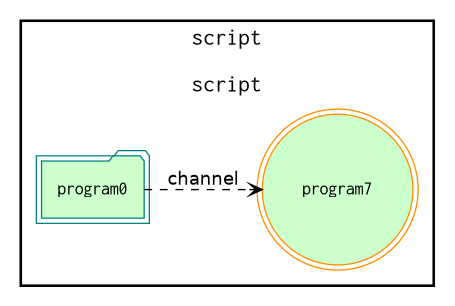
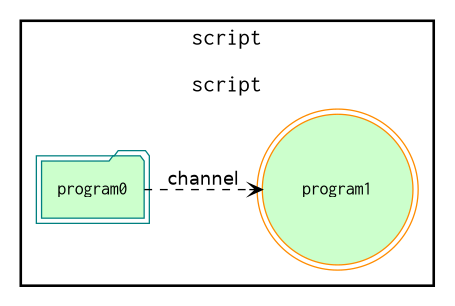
node "program7": label "program7" -> "program1"
